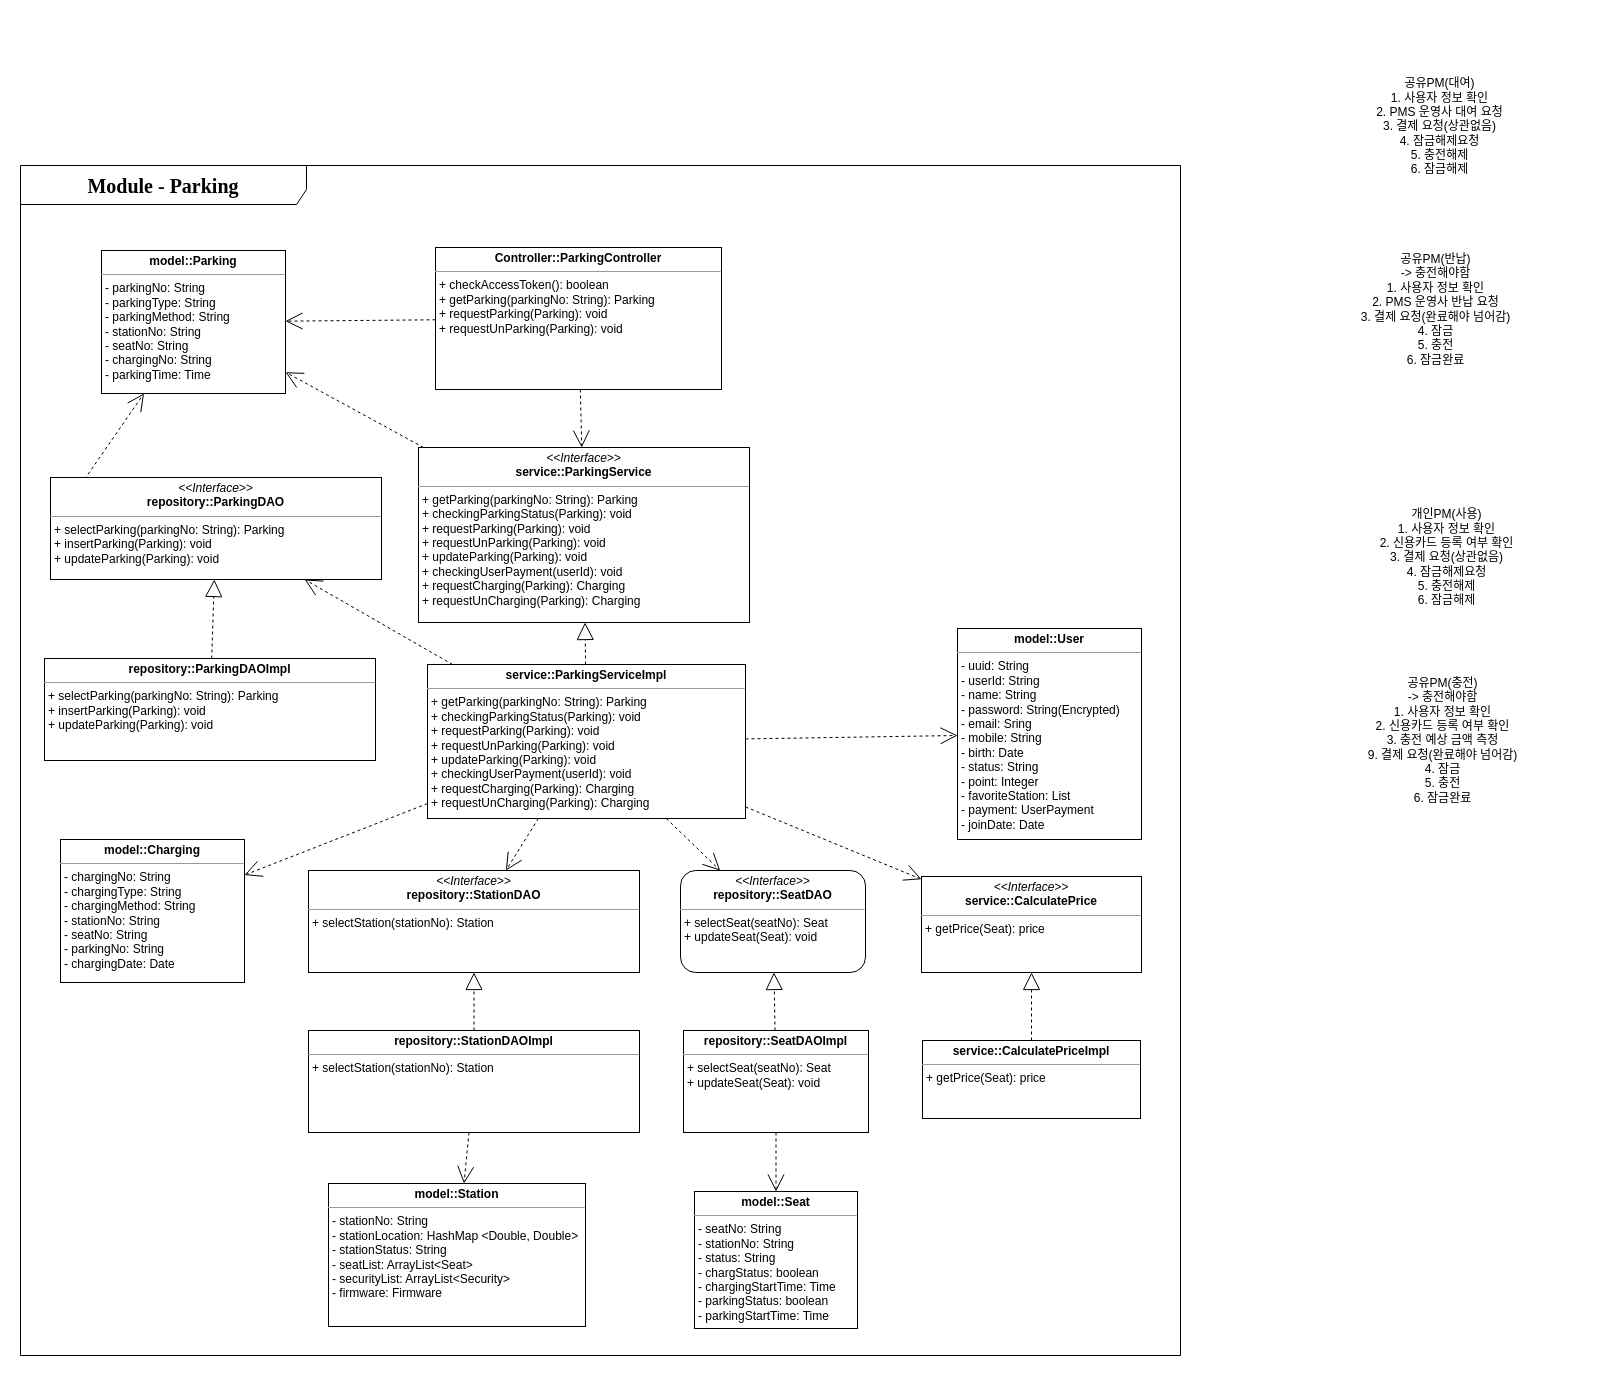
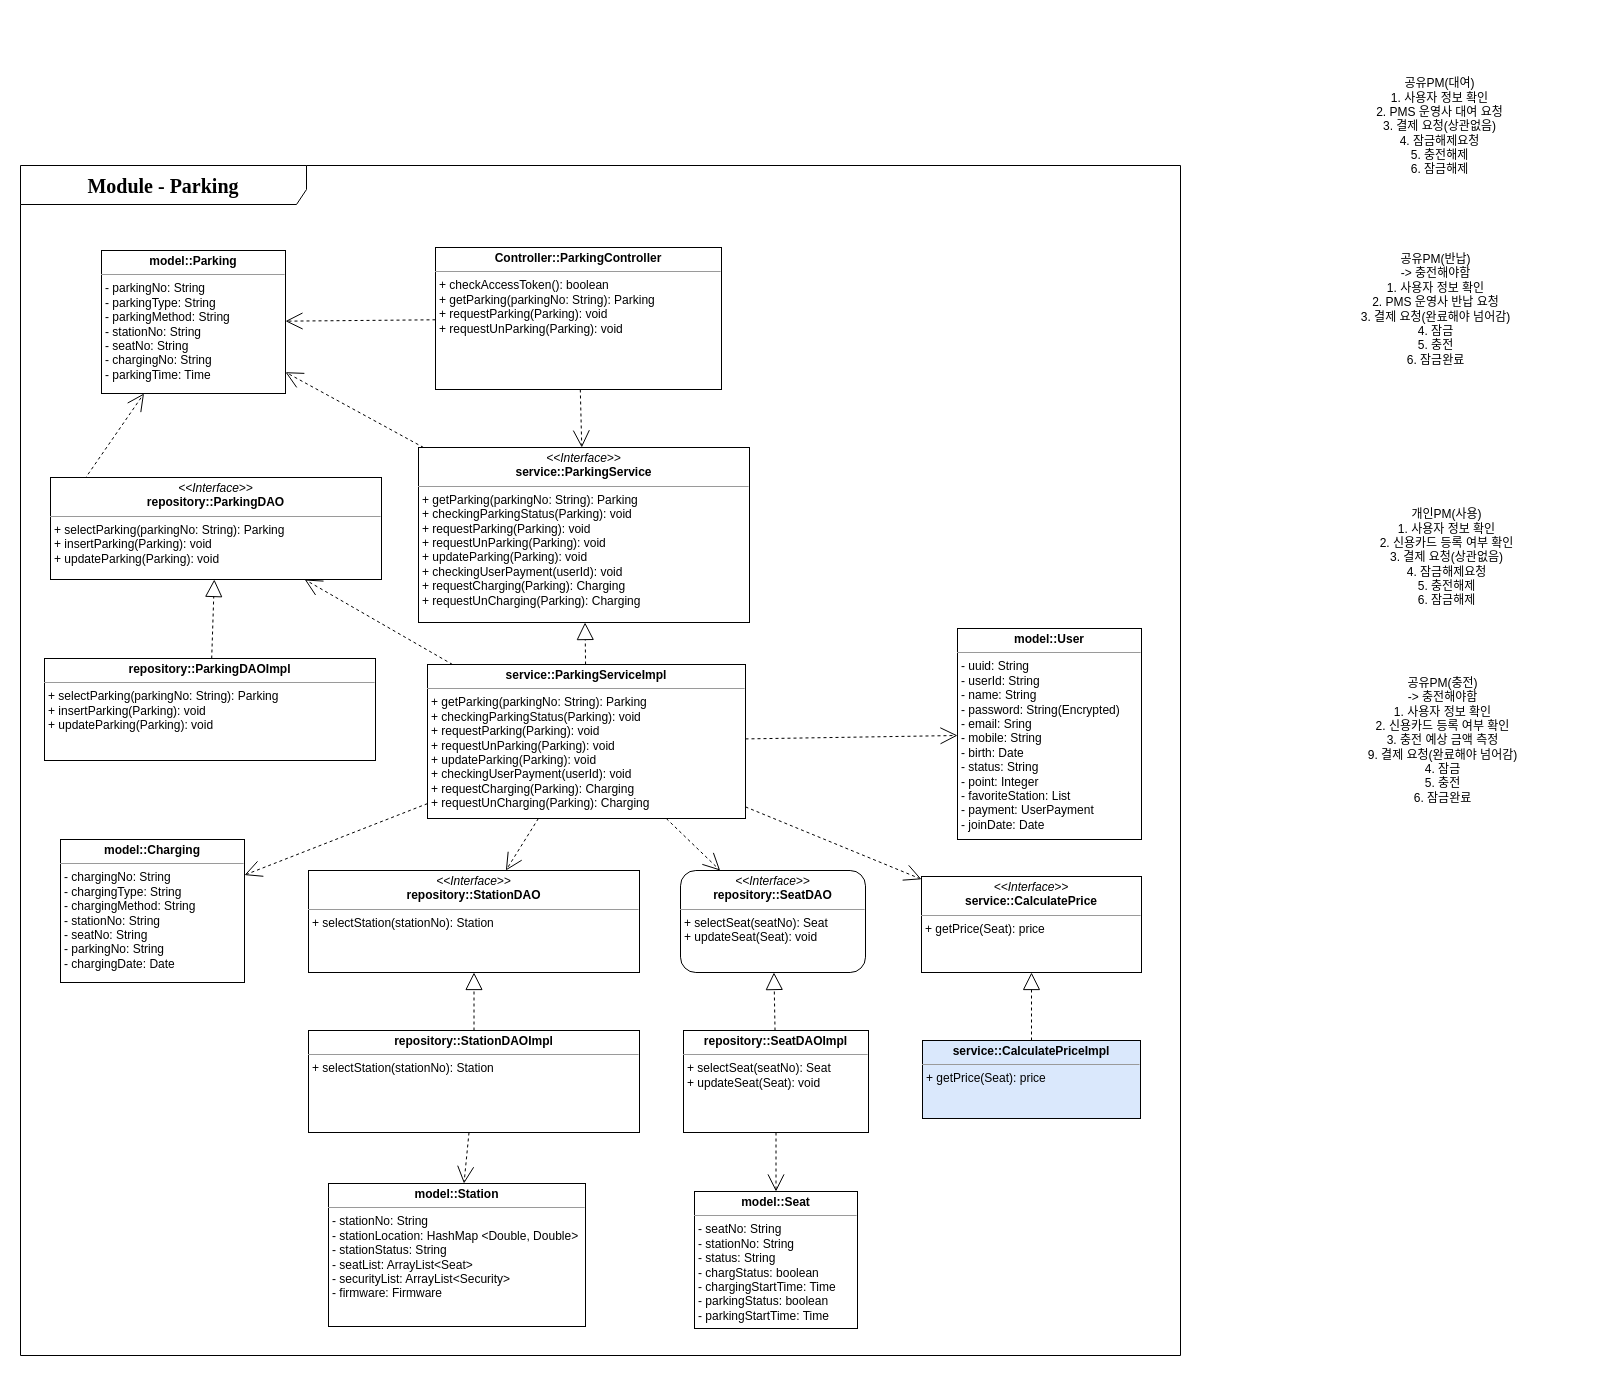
node "service::CalculatePriceImpl + getPrice(Seat): price": fillcolor #ffffff -> #dae8fc
